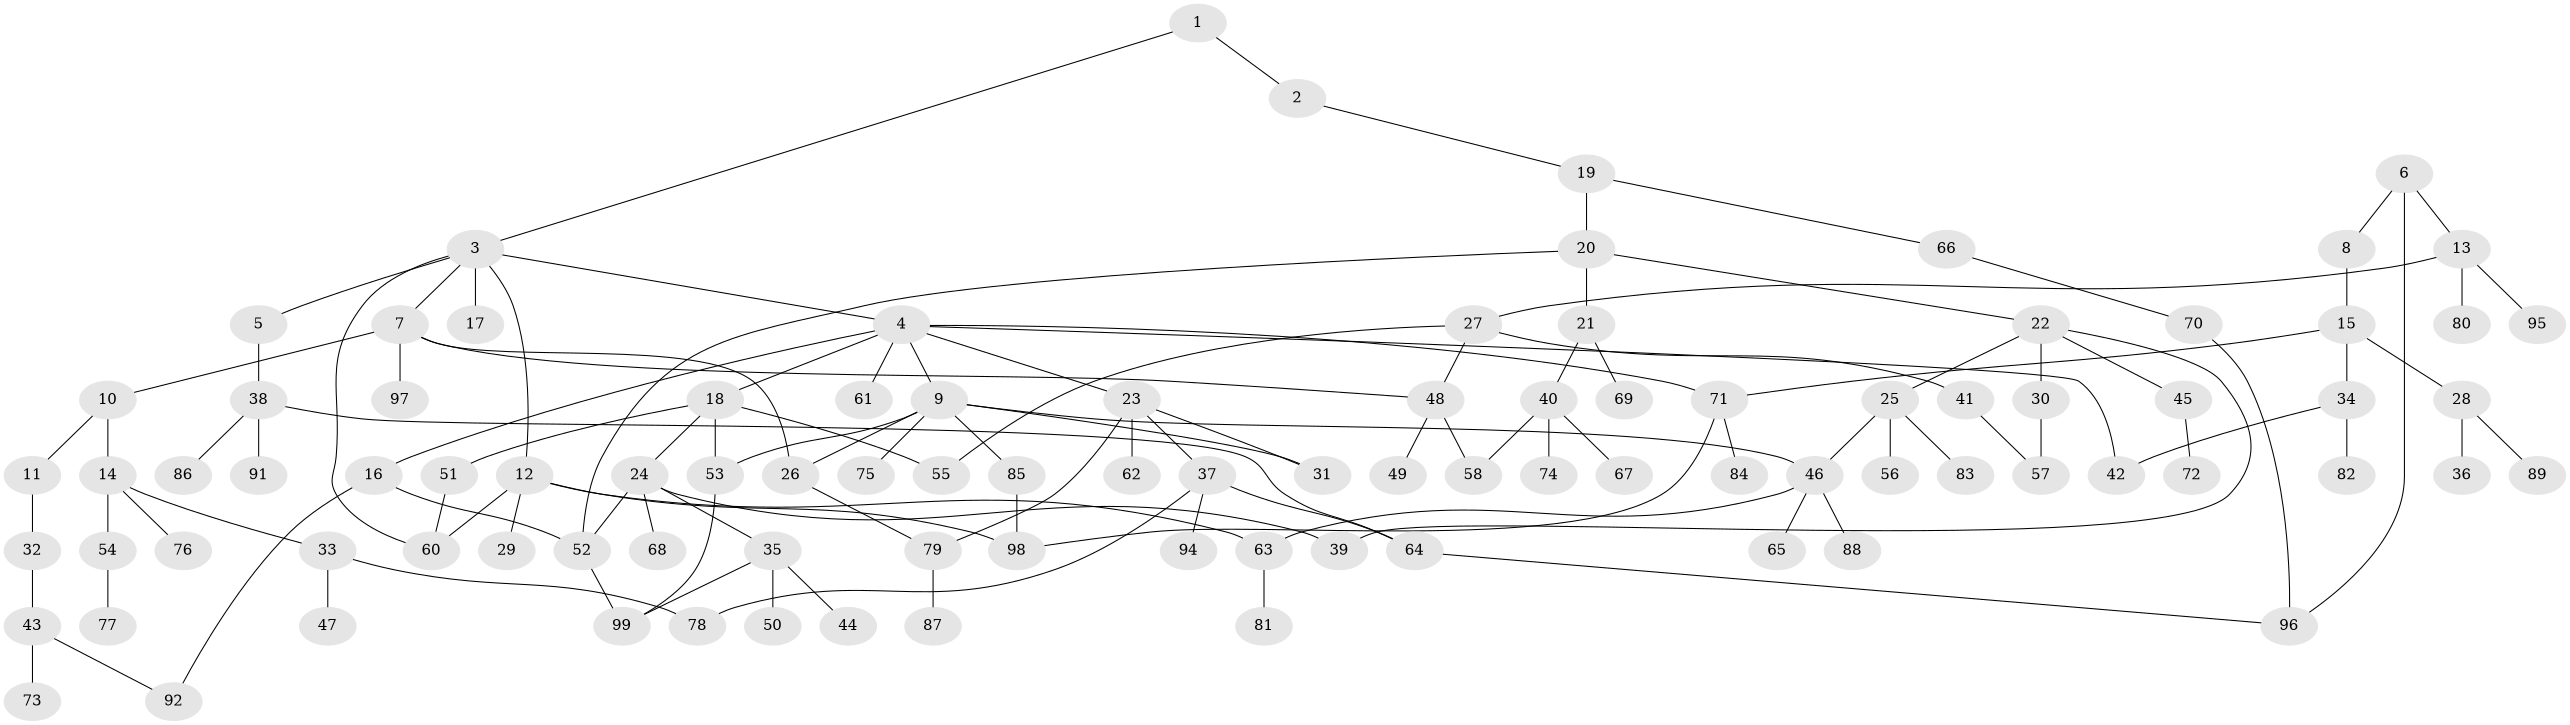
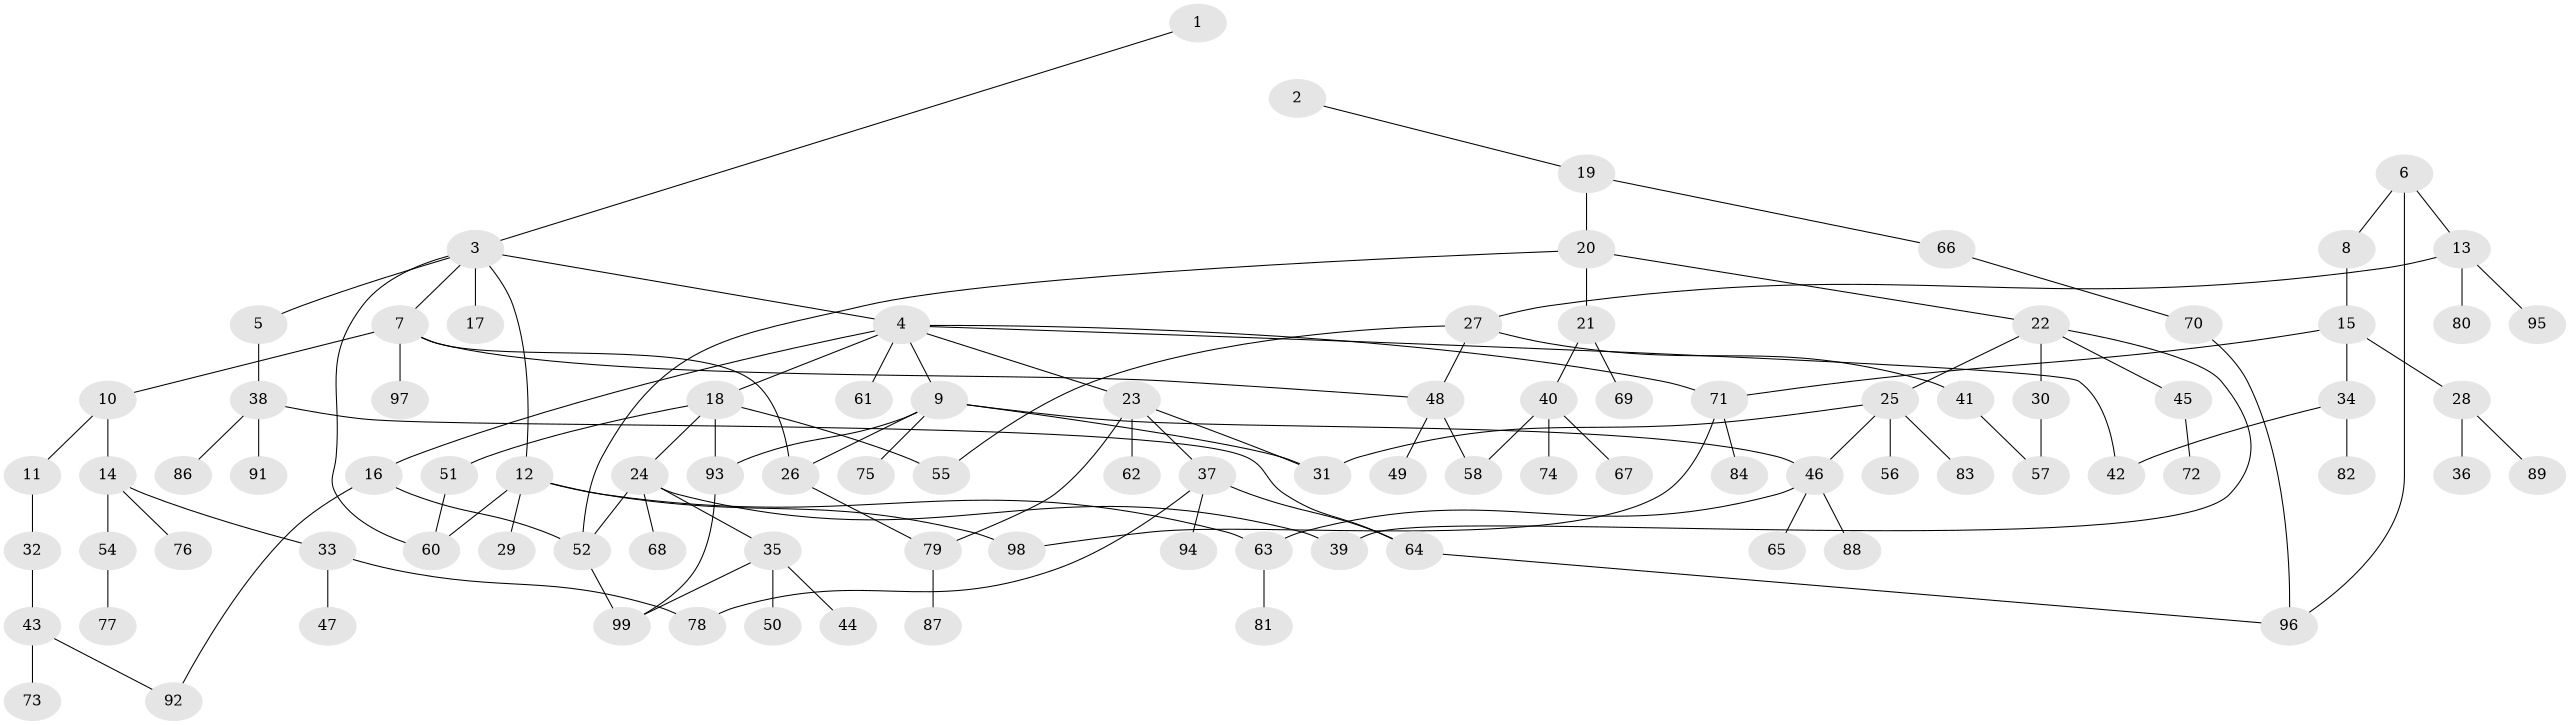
edge "1" -- "2": removed
edge "25" -- "31": added
node "53": label "53" -> "93"
node "85": removed
